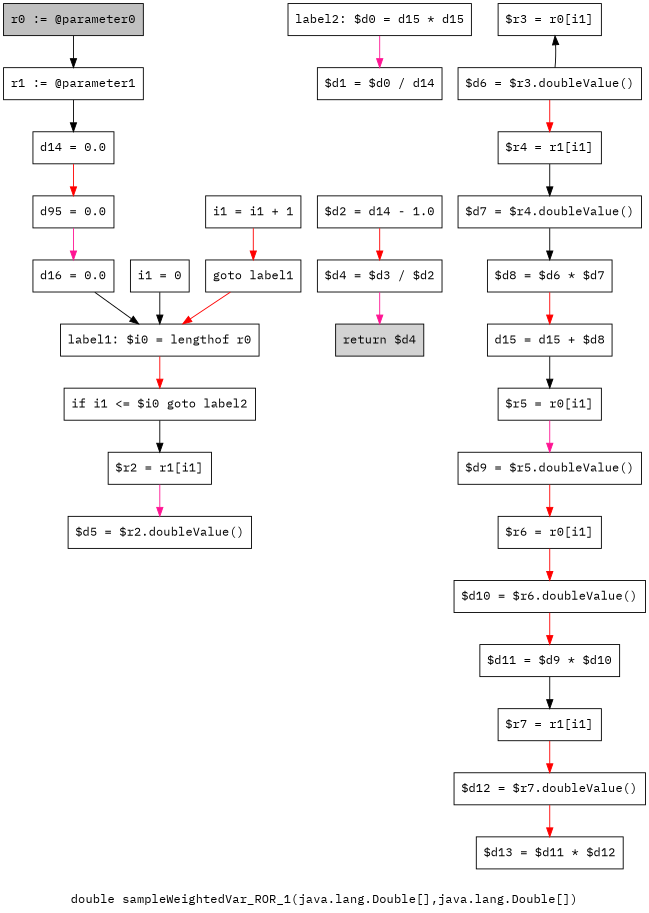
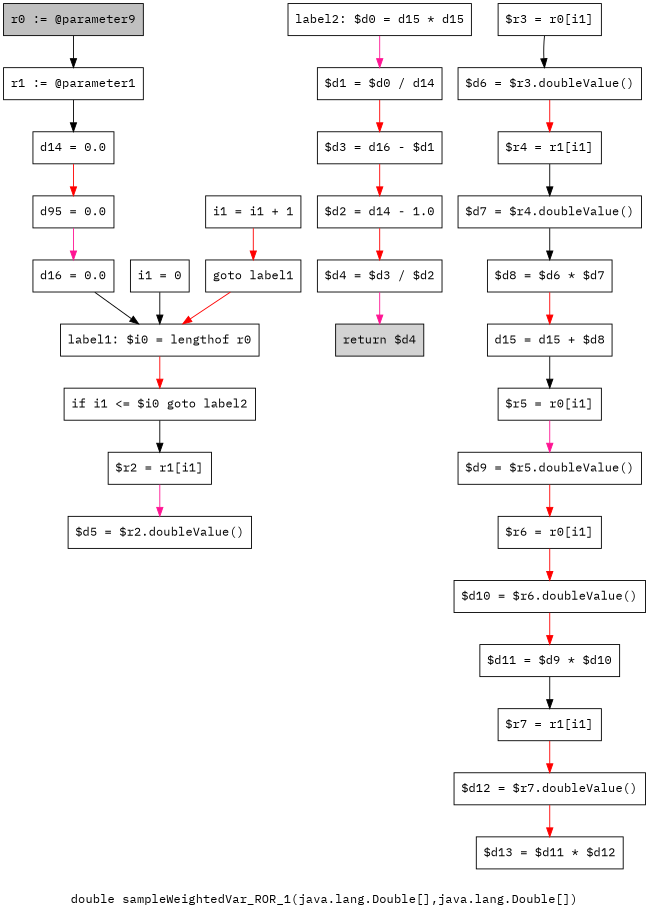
node "r0 := @parameter0": label "r0 := @parameter0" -> "r0 := @parameter9"
edge "$d6 = $r3.doubleValue()" -> "$r3 = r0[i1]": reversed
node "$d3 = d16 - $d1": added
